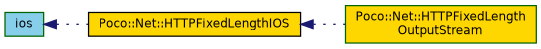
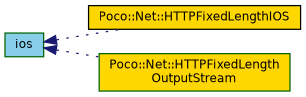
edge "Poco::Net::HTTPFixedLength OutputStream" -> "Poco::Net::HTTPFixedLengthIOS": now "Poco::Net::HTTPFixedLength OutputStream" -> "ios"
